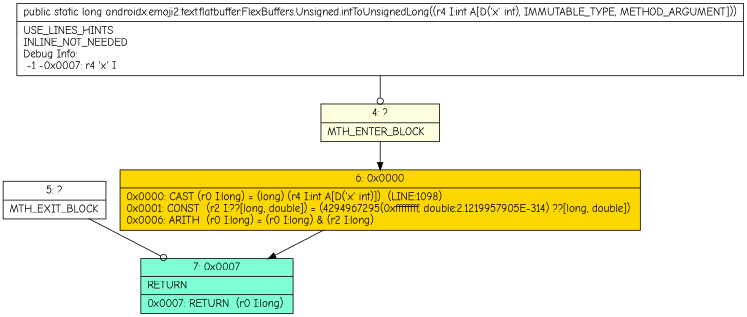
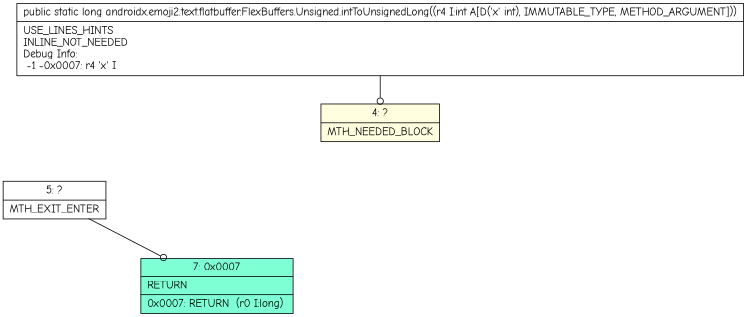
node "4: ?": text "MTH_ENTER_BLOCK" -> "MTH_NEEDED_BLOCK"
node "6: 0x0000": removed
node "5: ?": text "MTH_EXIT_BLOCK" -> "MTH_EXIT_ENTER"
